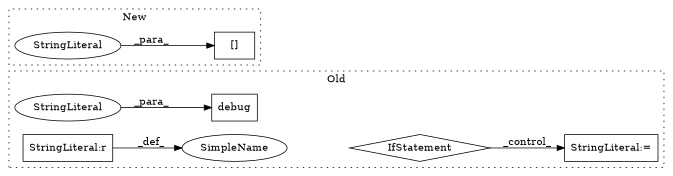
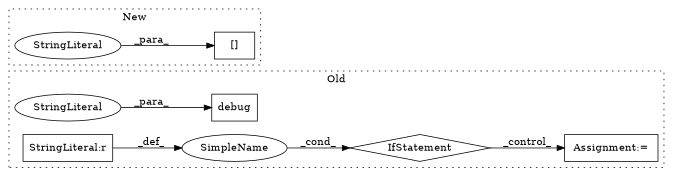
edge "SimpleName" -> "IfStatement": added, label "_cond_"
node "StringLiteral:=": label "StringLiteral:=" -> "Assignment:="
